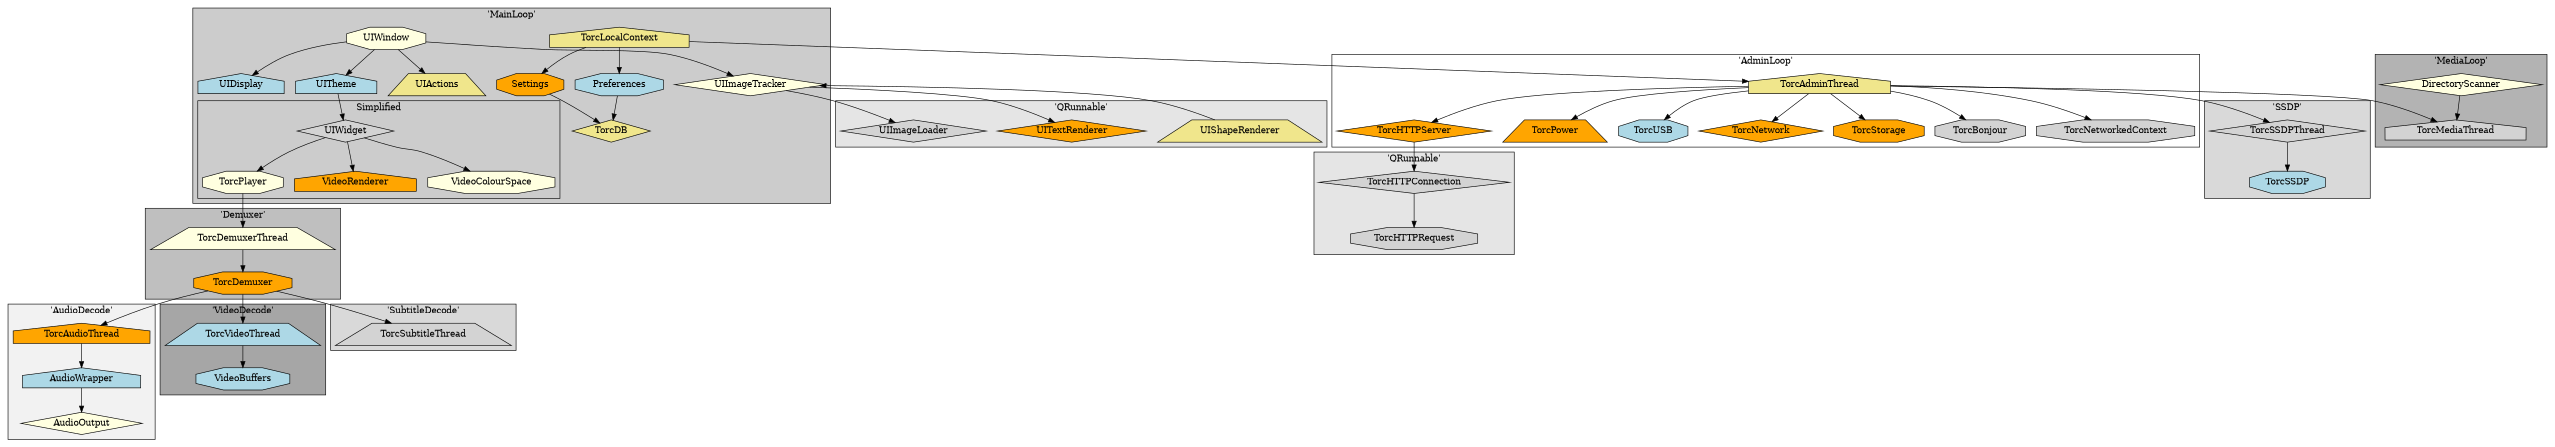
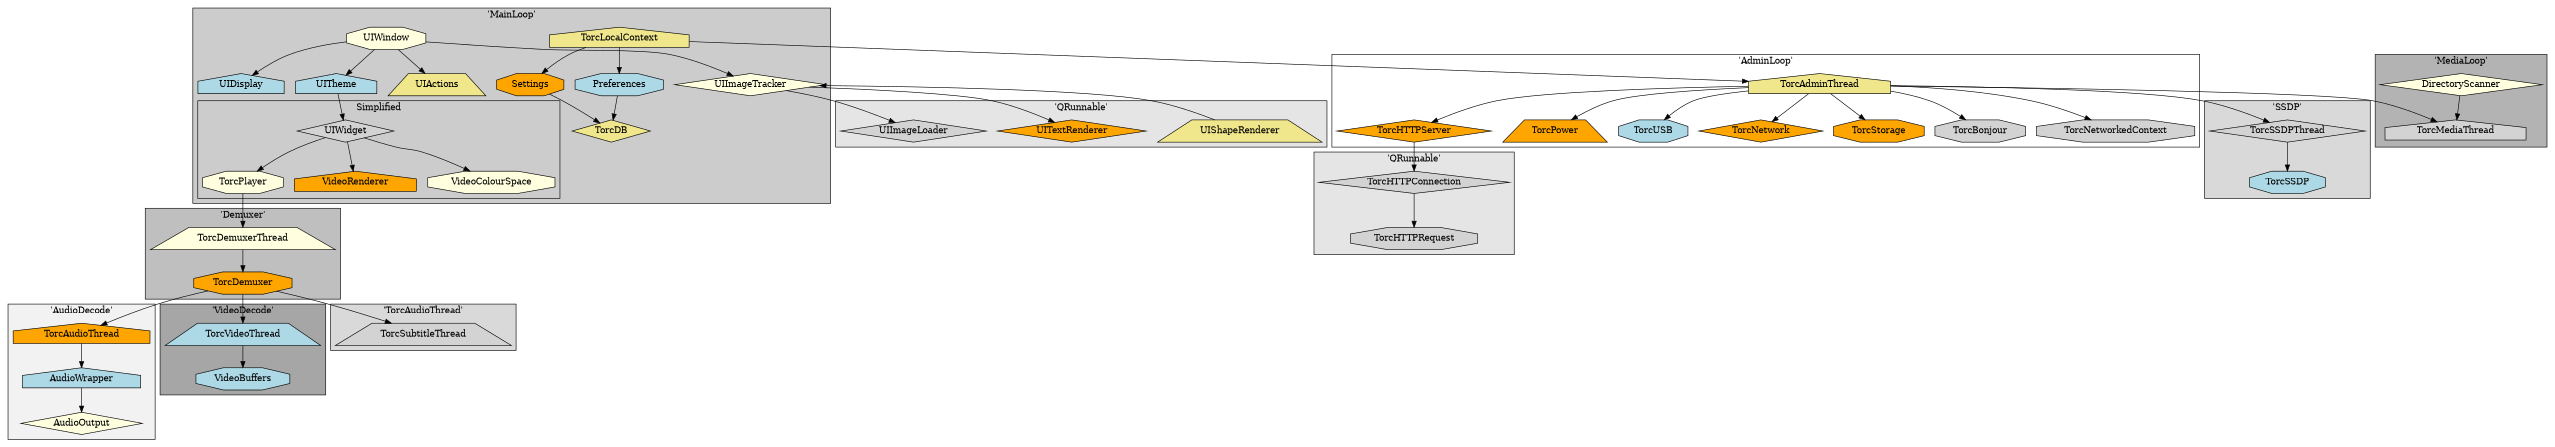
cluster "'SubtitleDecode'": label "'SubtitleDecode'" -> "'TorcAudioThread'"
